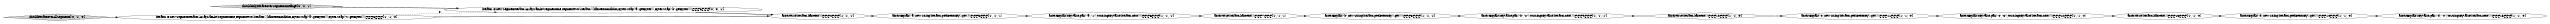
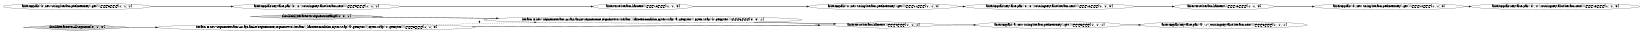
node "assertTrue(iterator.hasNext())@@@4@@@['1', '1', '1']": shape ellipse -> diamond
node "assertTrue(iterator.hasNext())@@@7@@@['1', '1', '1']": removed
node "assertTrue(iterator.hasNext())@@@10@@@['1', '1', '0']": shape diamond -> ellipse
